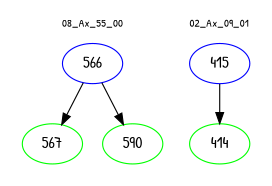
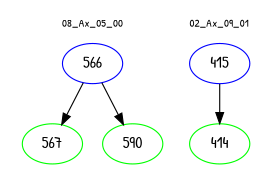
cluster "08_Ax_55_00": label "08_Ax_55_00" -> "08_Ax_05_00"
